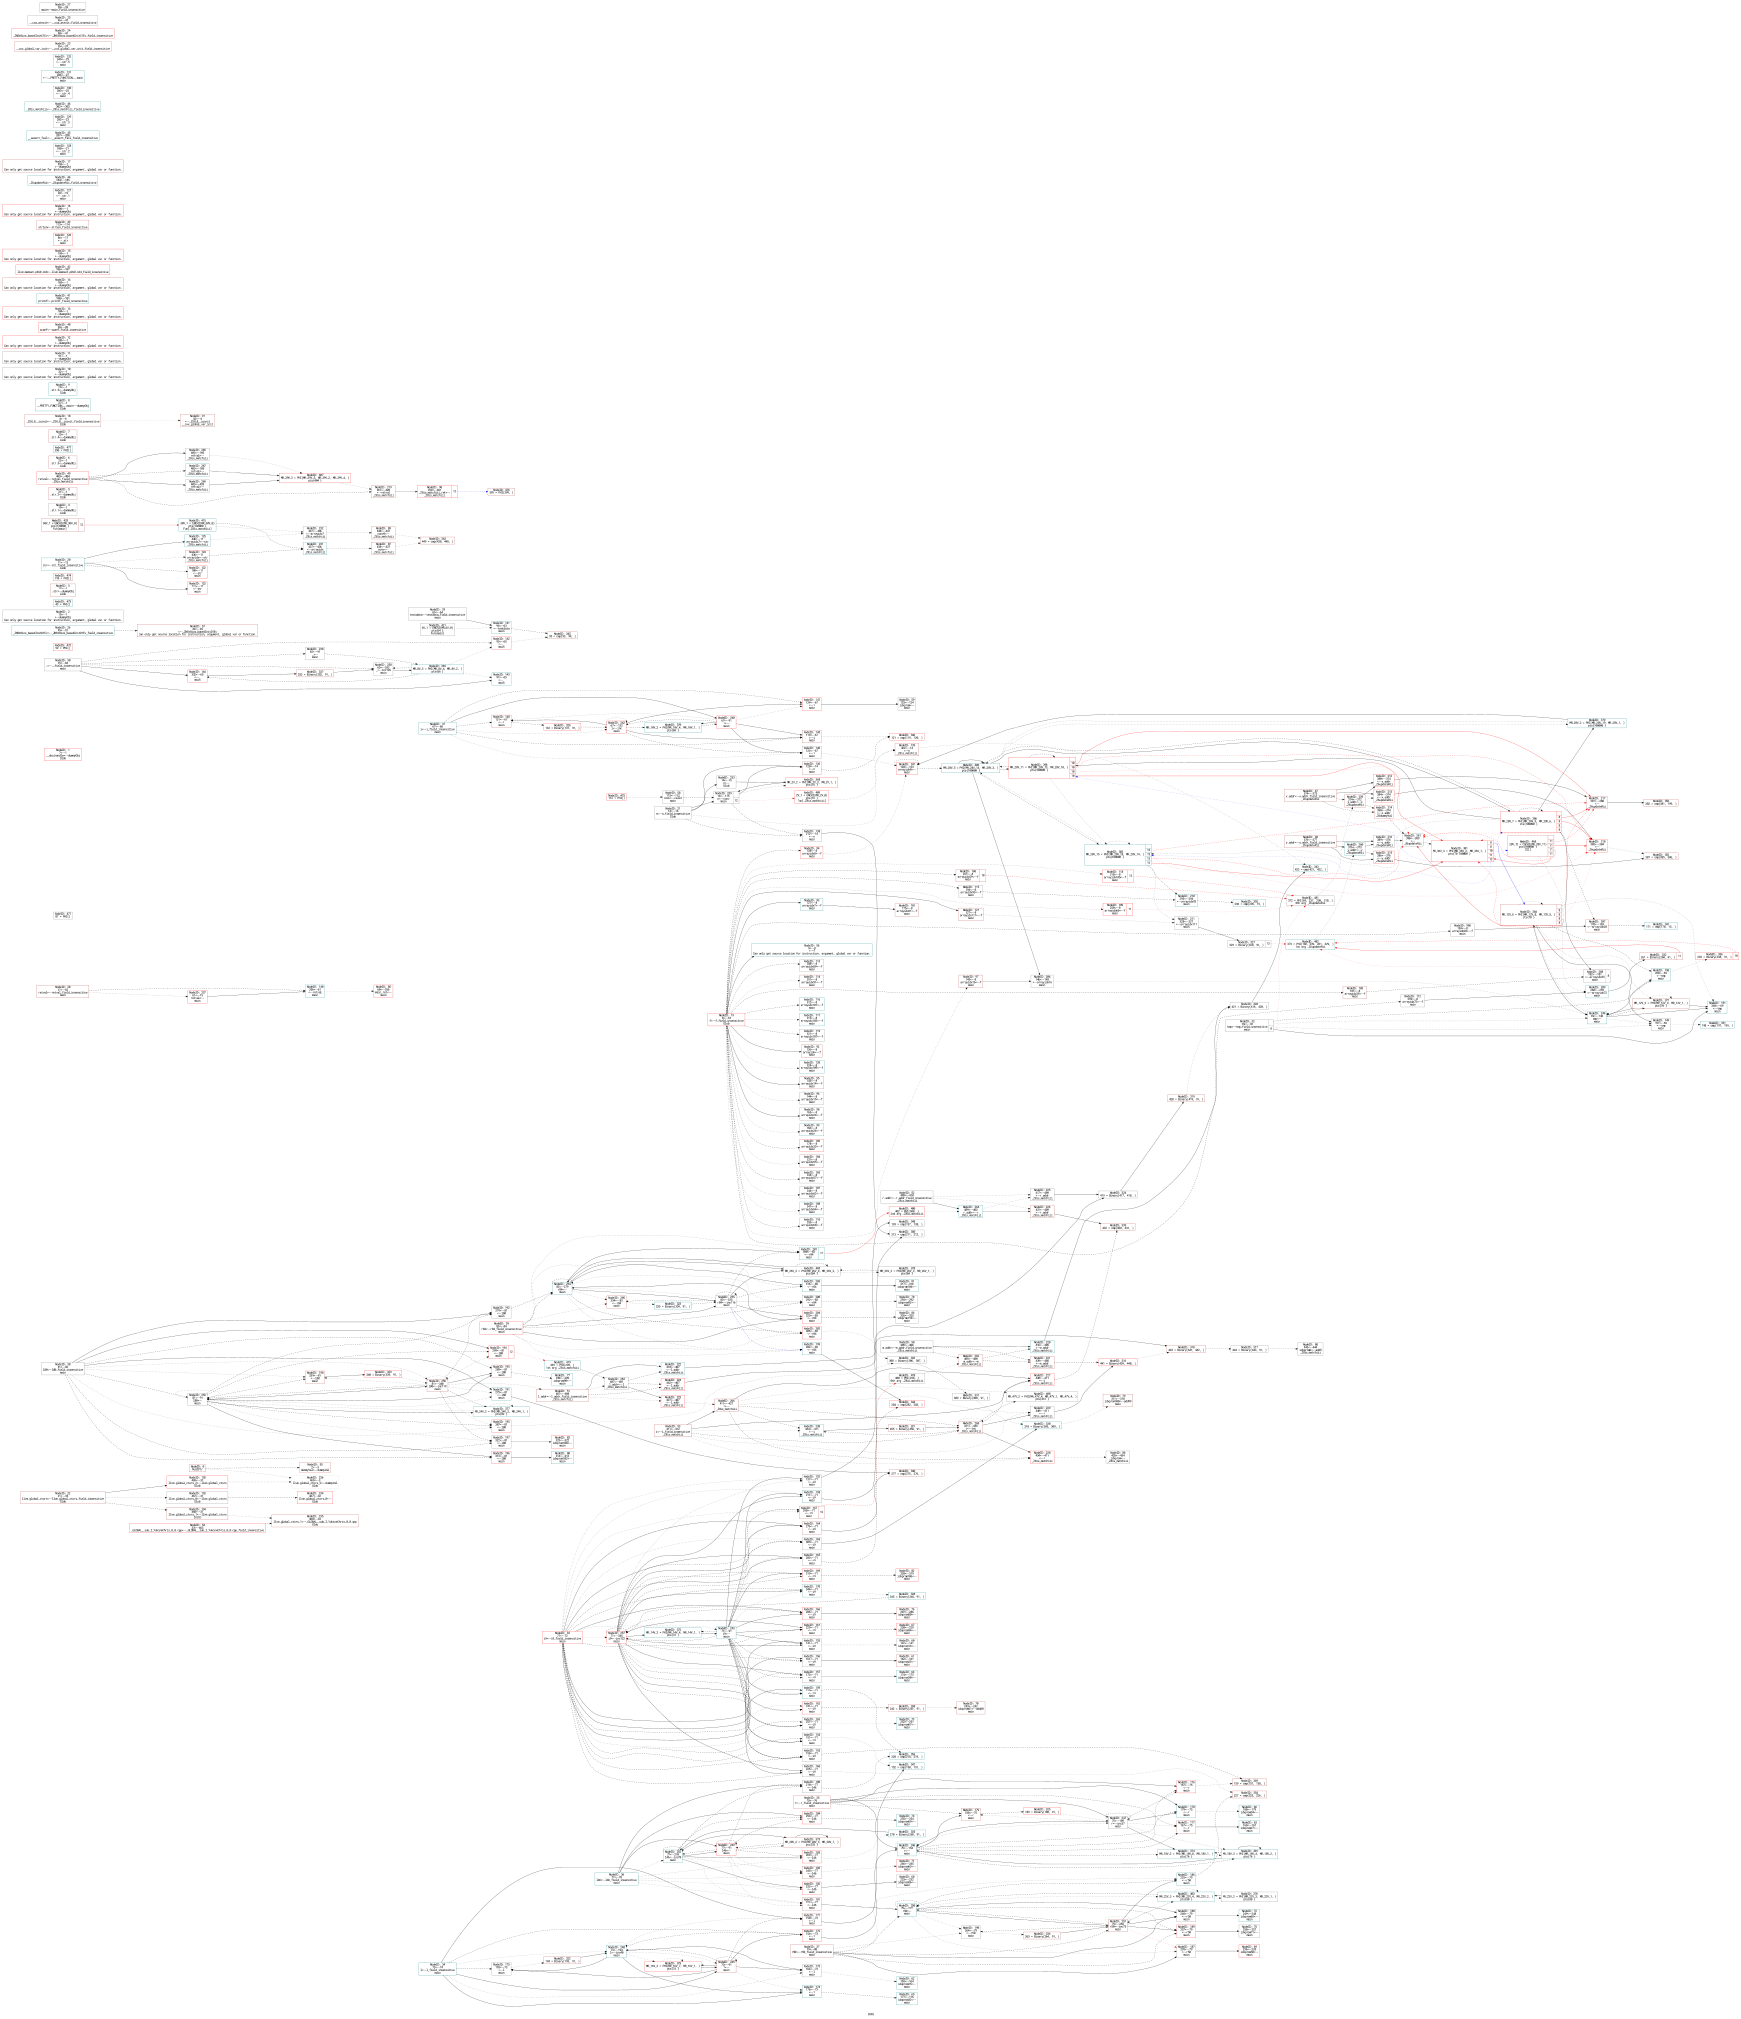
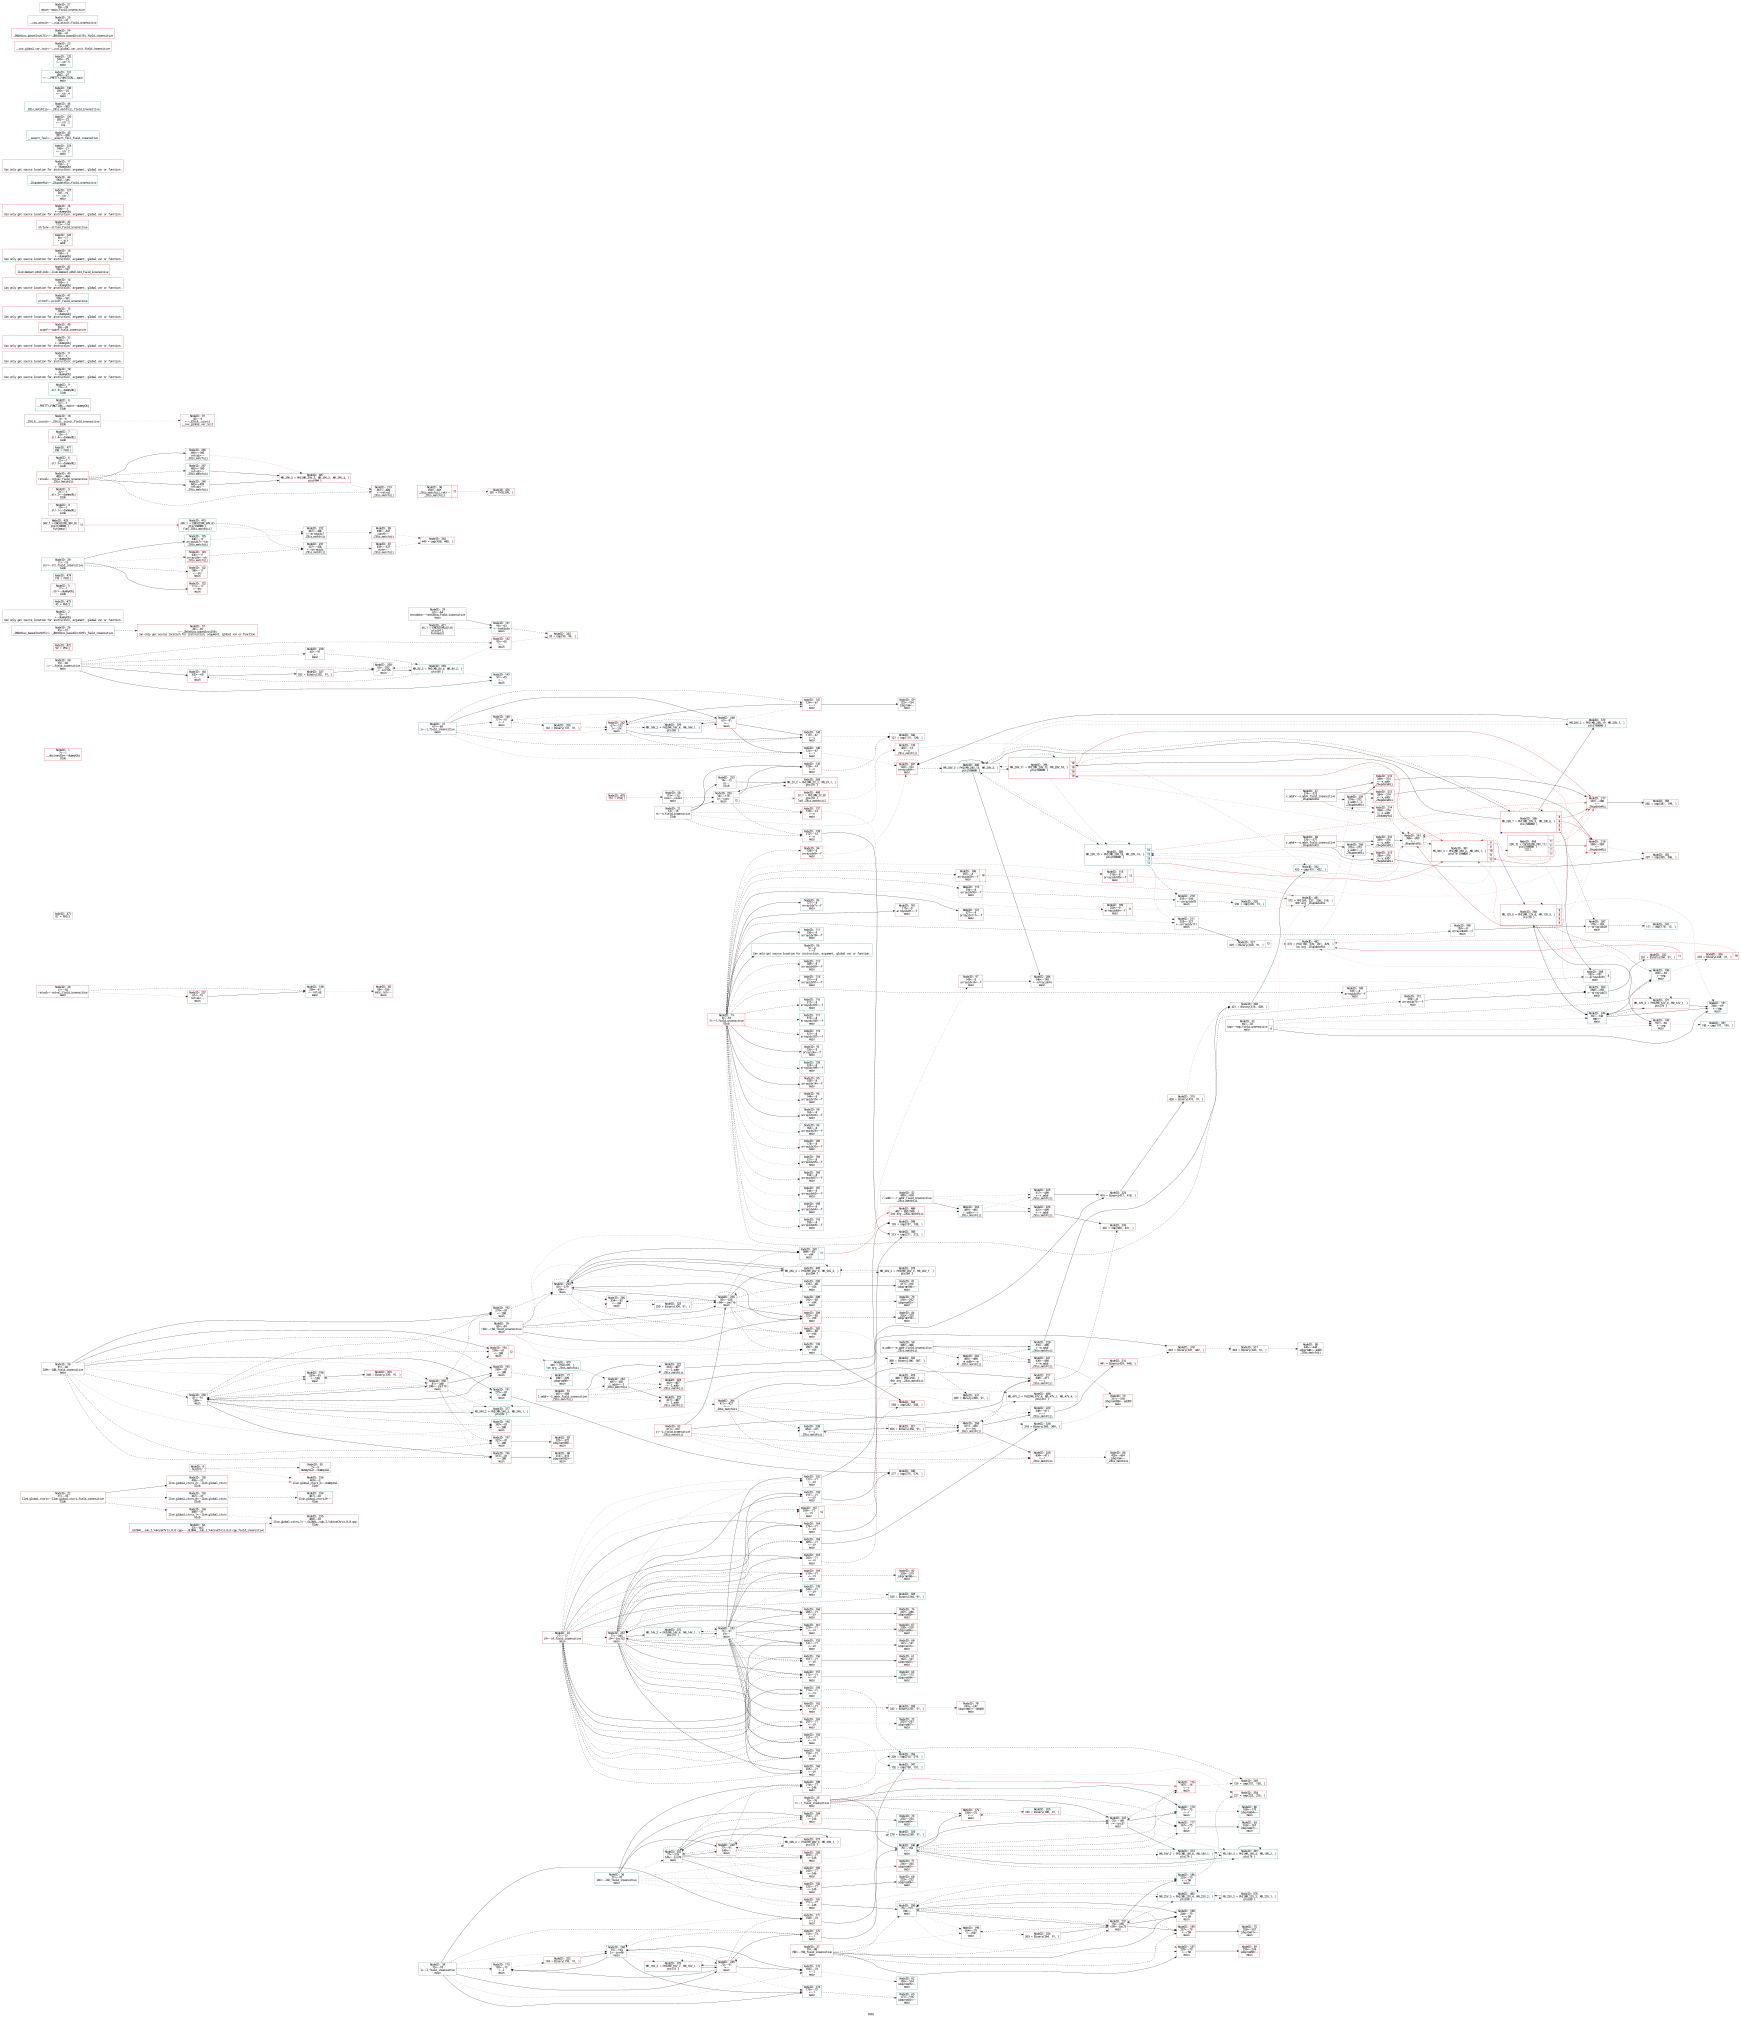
node "NodeID: 129": text "main" -> "cxa"
node "NodeID: 126": text "main" -> "addr"
edge "NodeID: 219" -> "NodeID: 90": removed
edge "NodeID: 242" -> "NodeID: 148": removed
node "NodeID: 409": text "2V_1 = ENCHI(MR_2V_0)" -> "2V_1 = PHI(MR_2V_0)"
node "NodeID: 137": added
edge "NodeID: 93" -> "NodeID: 101": now "NodeID: 19" -> "NodeID: 101"
node "NodeID: 111": added
edge "NodeID: 255" -> "NodeID: 199": color blue -> black
edge "NodeID: 221" -> "NodeID: 316": now "NodeID: 221" -> "NodeID: 79"
edge "NodeID: 256" -> "NodeID: 51": now "NodeID: 256" -> "NodeID: 196"
edge "NodeID: 53" -> "NodeID: 266": now "NodeID: 53" -> "NodeID: 255"
edge "NodeID: 135" -> "NodeID: 236": color black -> red
node "NodeID: 134": text "InitD" -> "Glob"
edge "NodeID: 35" -> "NodeID: 176": color black -> red
node "NodeID: 72": removed
